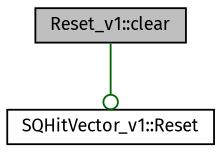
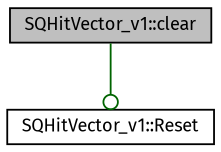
node "Reset_v1::clear": label "Reset_v1::clear" -> "SQHitVector_v1::clear"
